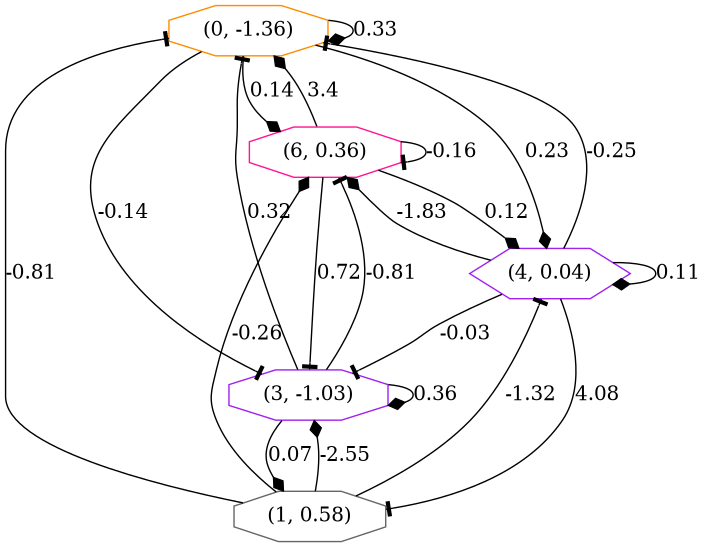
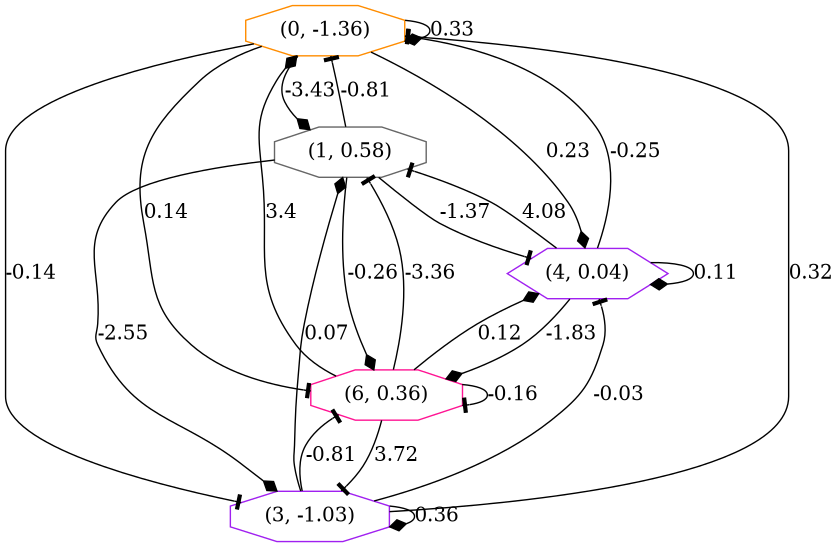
edge "(0, -1.36)" -> "(1, 0.58)": added, label "-3.43"
edge "(0, -1.36)" -> "(6, 0.36)": arrowhead diamond -> tee
edge "(6, 0.36)" -> "(3, -1.03)": label "0.72" -> "3.72"
edge "(6, 0.36)" -> "(1, 0.58)": added, label "-3.36"
edge "(4, 0.04)" -> "(3, -1.03)": reversed
edge "(1, 0.58)" -> "(4, 0.04)": label "-1.32" -> "-1.37"
